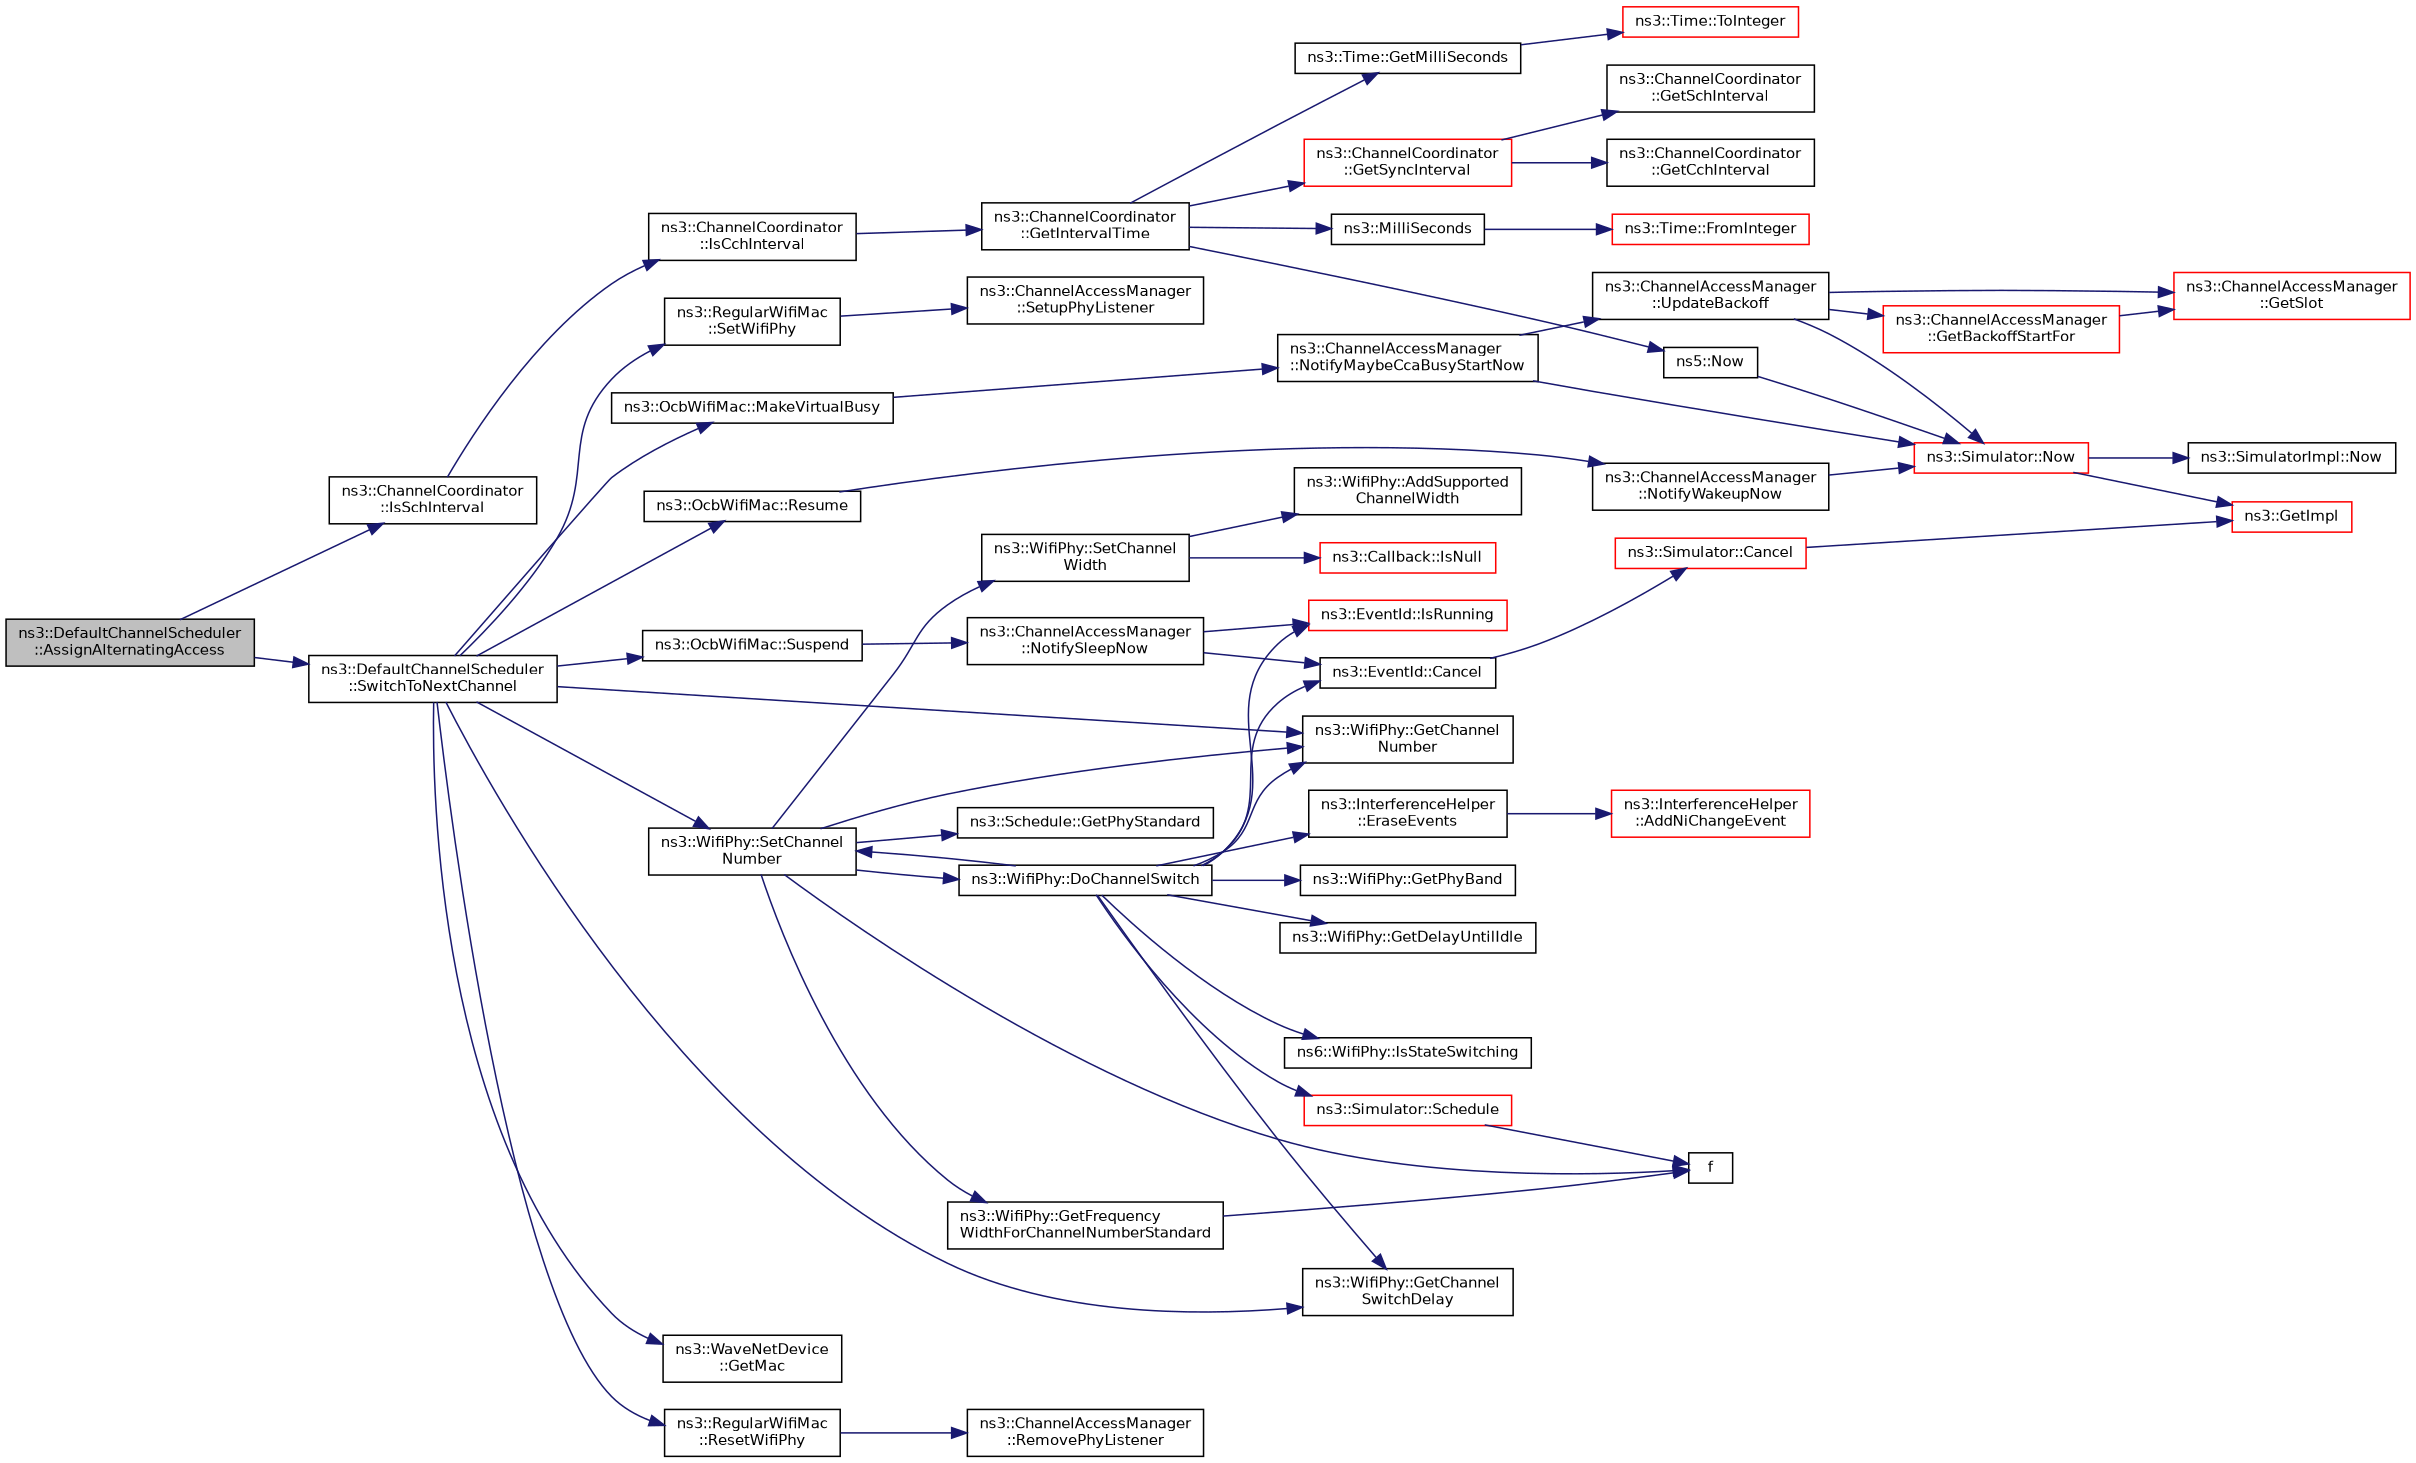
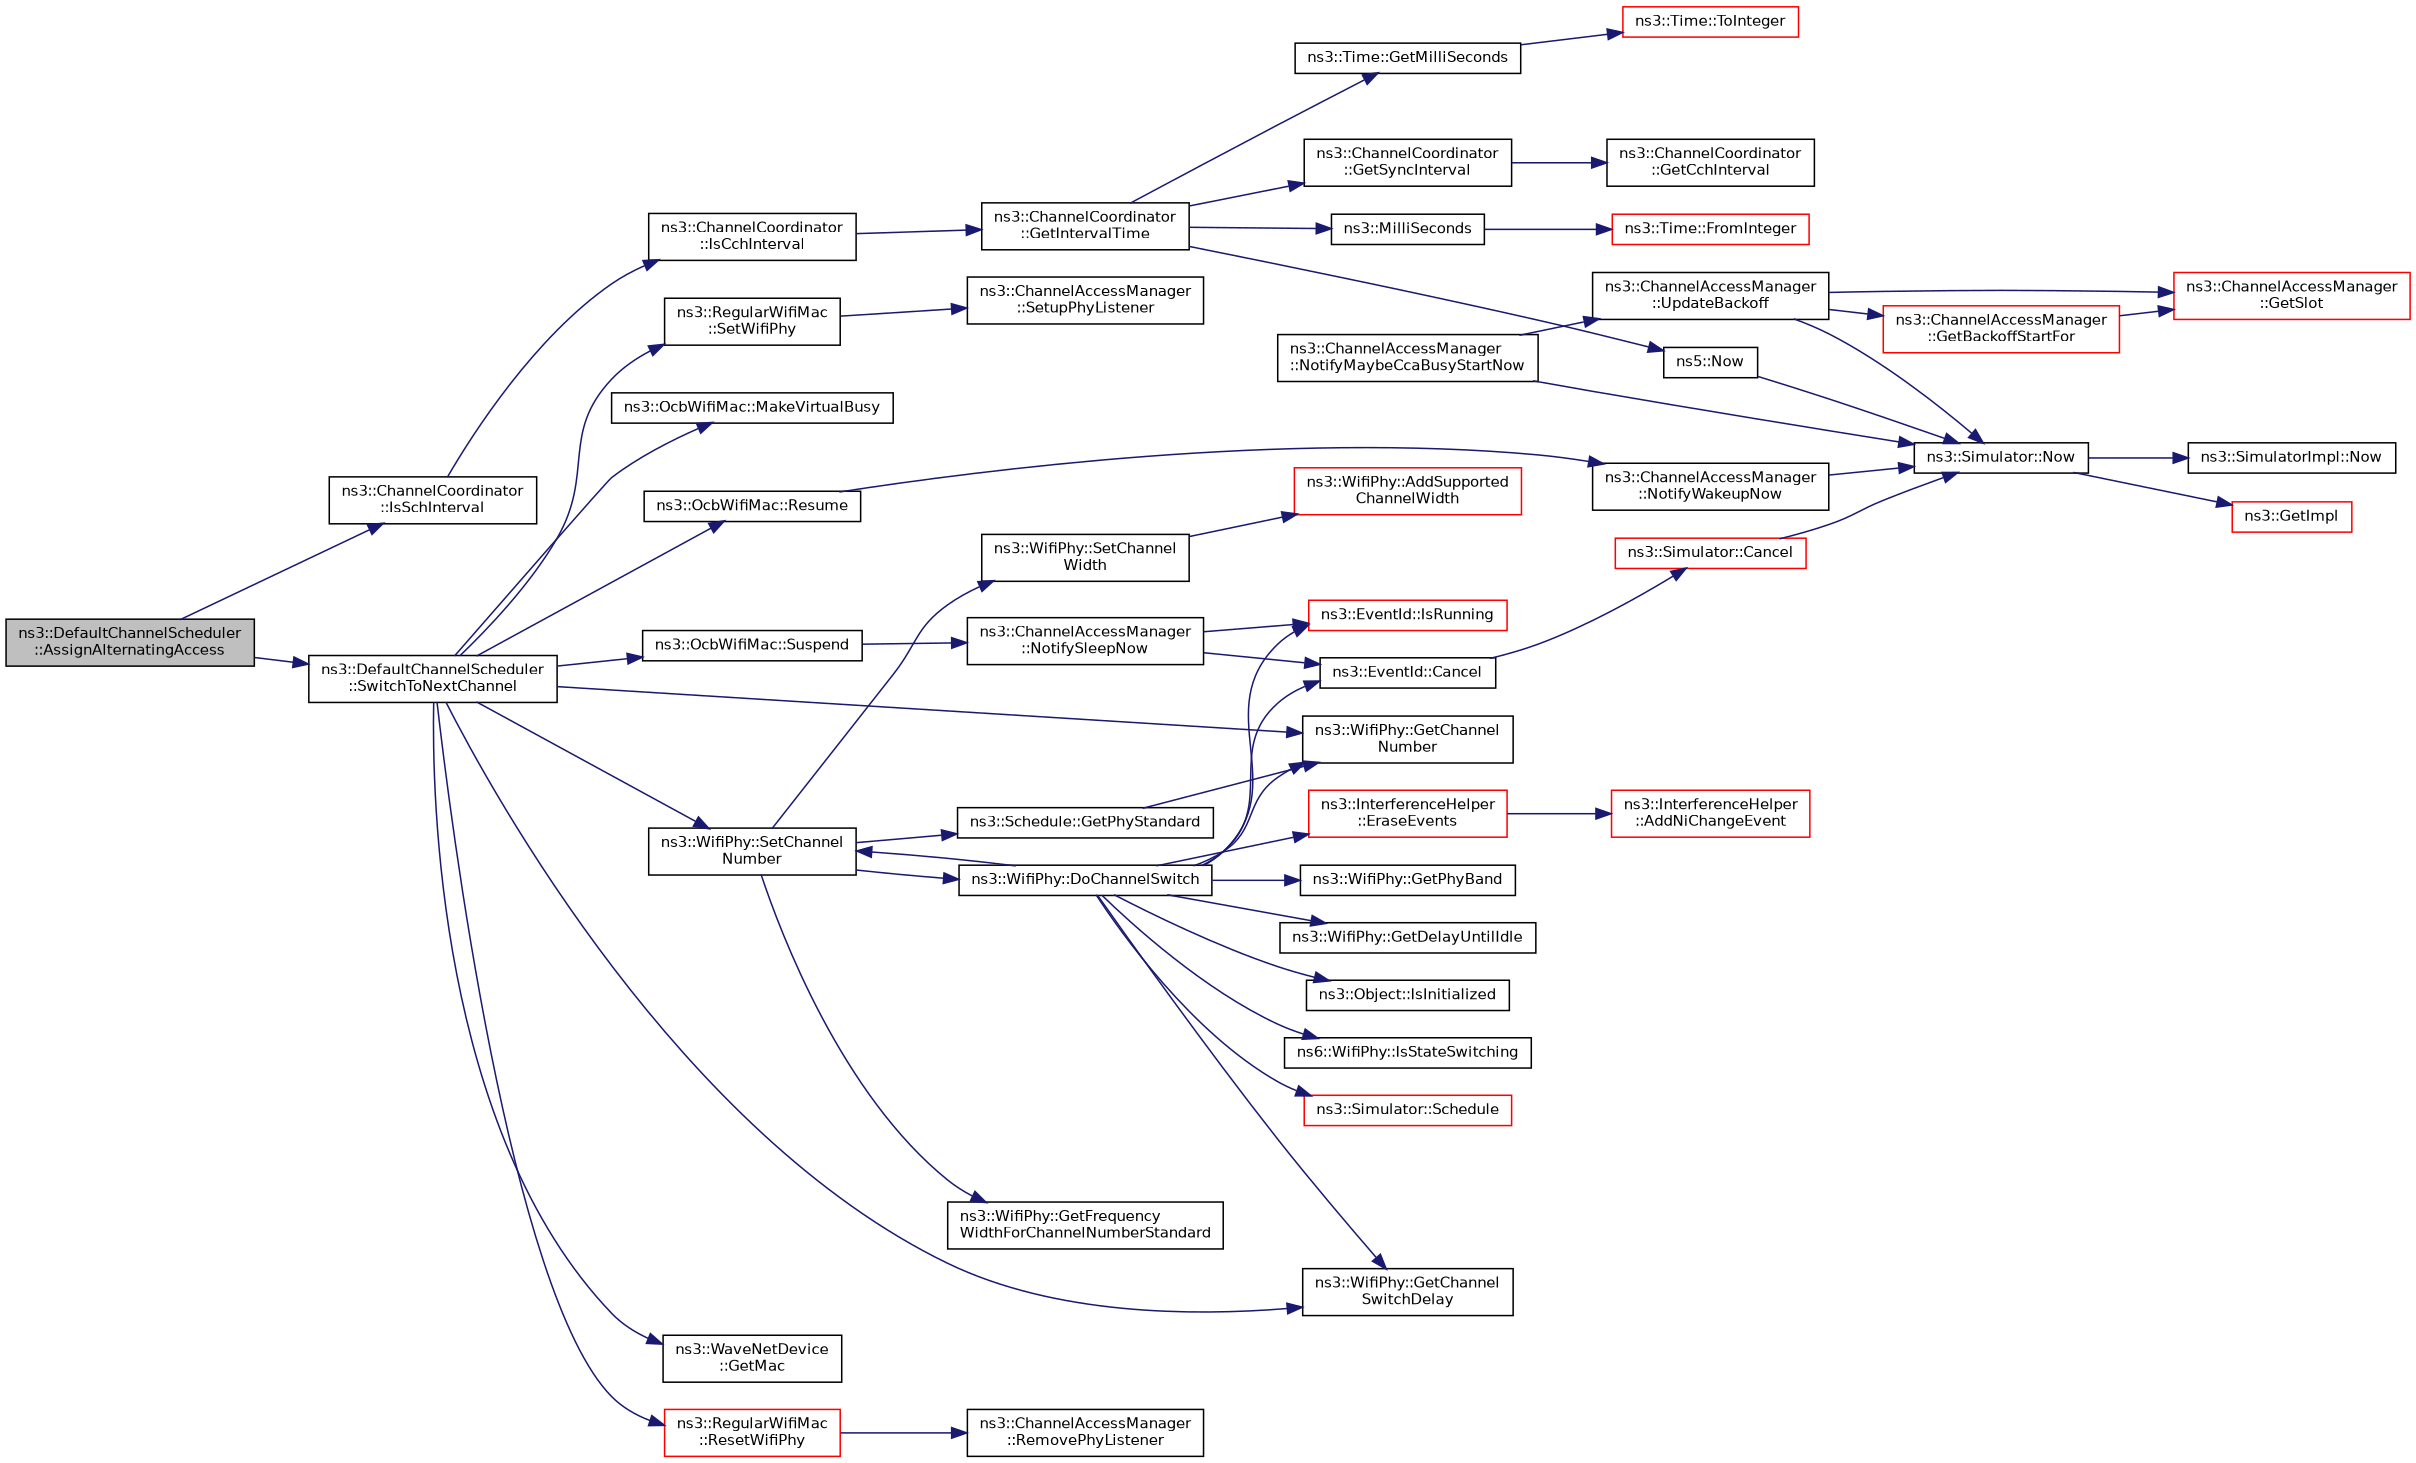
node "ns3::ChannelCoordinator ::GetSchInterval": removed
node "ns3::ChannelCoordinator ::GetSyncInterval": color red -> black
edge "ns3::OcbWifiMac::MakeVirtualBusy" -> "ns3::ChannelAccessManager ::NotifyMaybeCcaBusyStartNow": removed
node "ns3::Simulator::Now": color red -> black
node "ns3::WifiPhy::AddSupported ChannelWidth": color black -> red
edge "ns3::Simulator::Cancel" -> "ns3::GetImpl": now "ns3::Simulator::Cancel" -> "ns3::Simulator::Now"
node "ns3::Callback::IsNull": removed
edge "ns3::WifiPhy::SetChannel Number" -> "ns3::WifiPhy::GetChannel Number": now "ns3::Schedule::GetPhyStandard" -> "ns3::WifiPhy::GetChannel Number"
node "ns3::InterferenceHelper ::EraseEvents": color black -> red
node "ns3::Object::IsInitialized": added
node "f": removed
node "ns3::RegularWifiMac ::ResetWifiPhy": color black -> red
